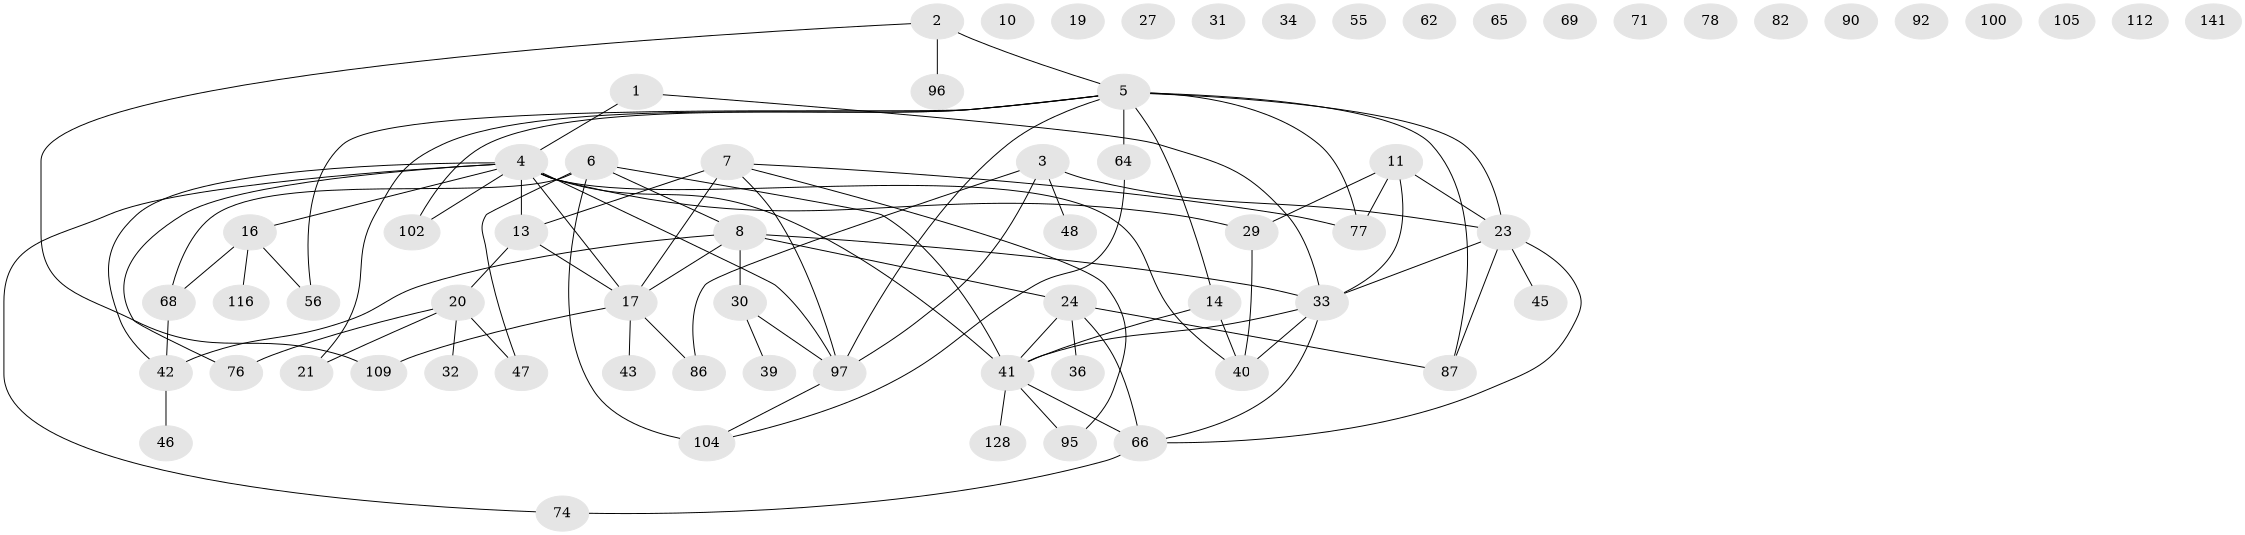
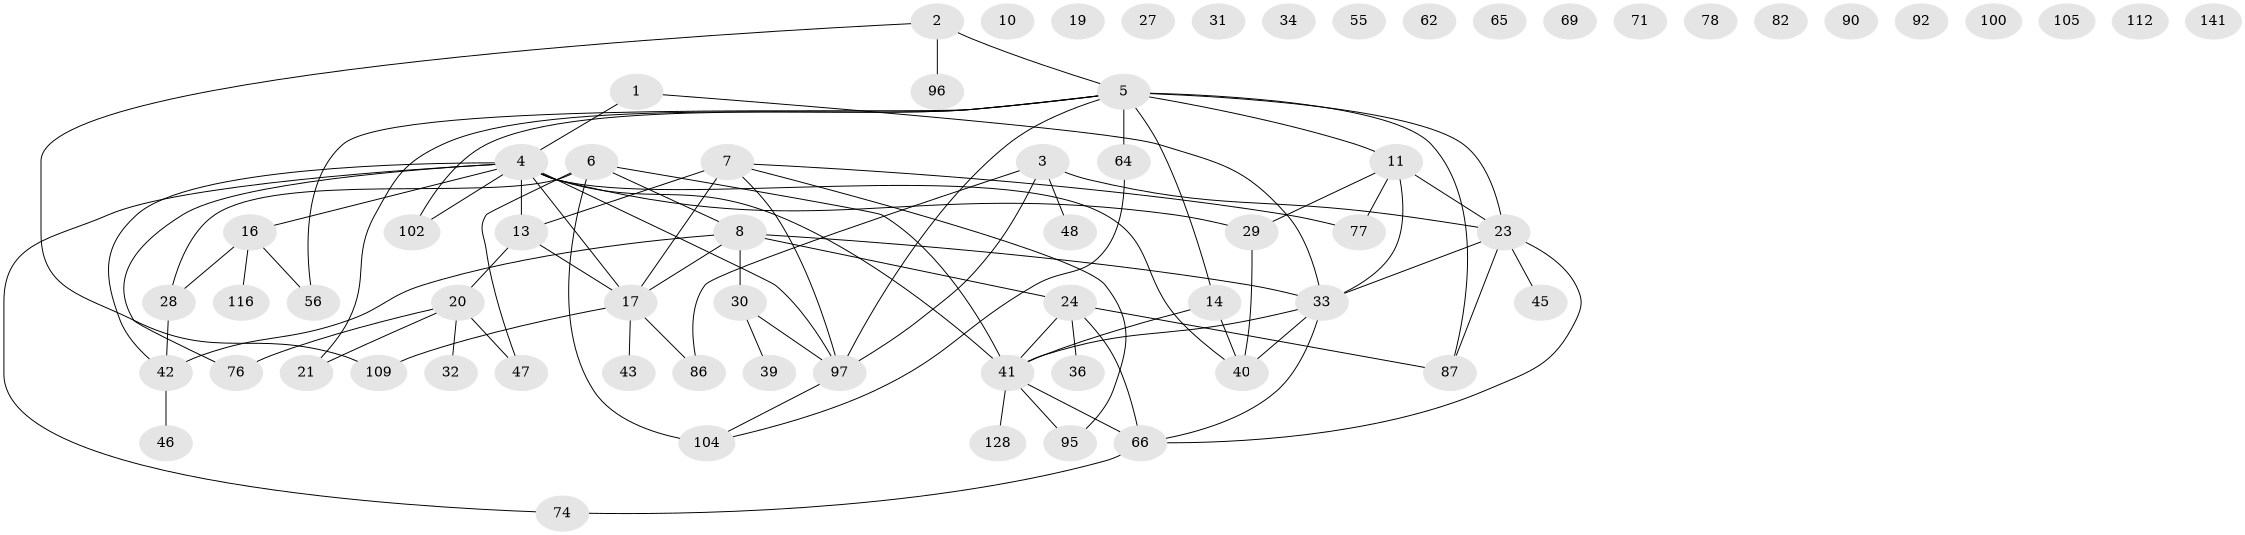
edge "5" -- "77": now "5" -- "11"
node "68": label "68" -> "28"
